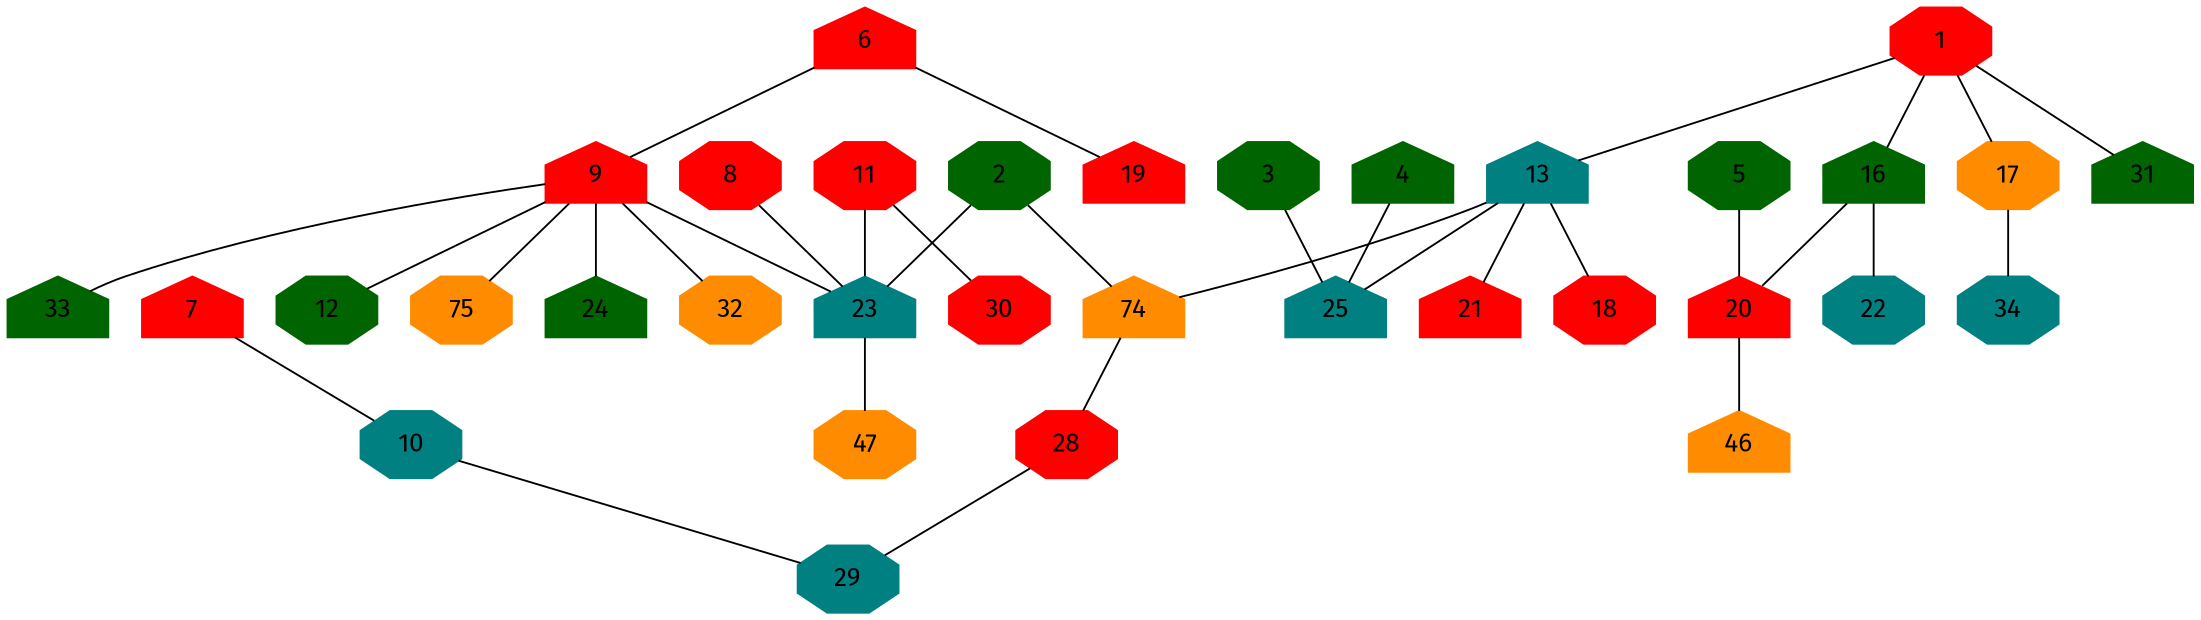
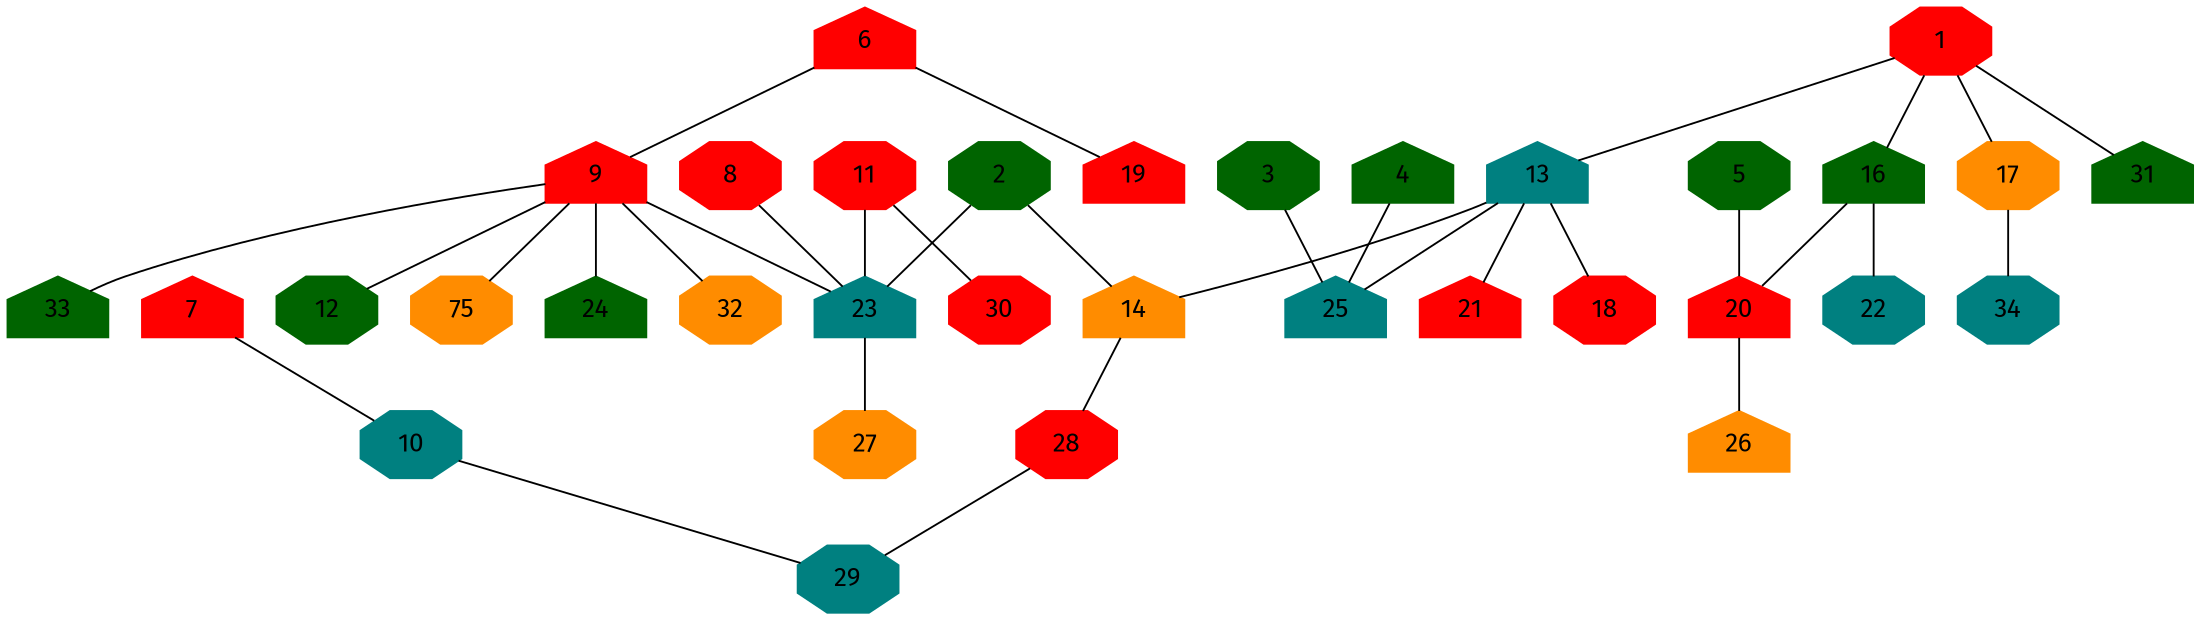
node "74": label "74" -> "14"
node "47": label "47" -> "27"
node "46": label "46" -> "26"
